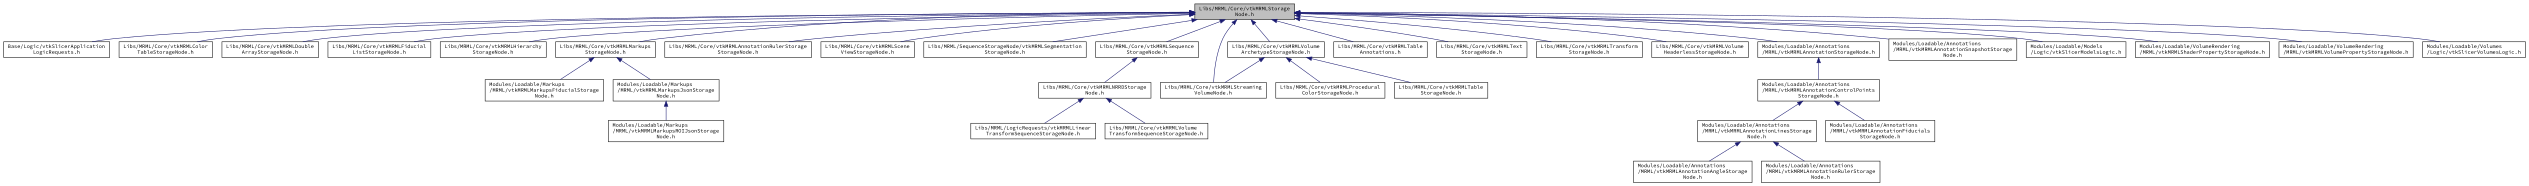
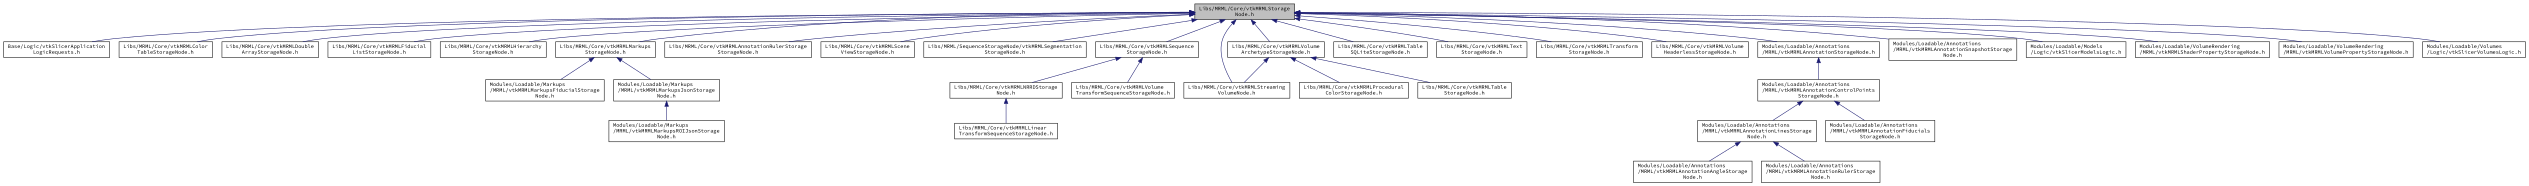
node "Libs/MRML/Core/vtkMRMLTable Annotations.h": label "Libs/MRML/Core/vtkMRMLTable Annotations.h" -> "Libs/MRML/Core/vtkMRMLTable SQLiteStorageNode.h"
edge "Libs/MRML/Core/vtkMRMLVolume TransformSequenceStorageNode.h" -> "Libs/MRML/Core/vtkMRMLNRRDStorage Node.h": now "Libs/MRML/Core/vtkMRMLVolume TransformSequenceStorageNode.h" -> "Libs/MRML/Core/vtkMRMLSequence StorageNode.h"
node "Libs/MRML/LogicRequests/vtkMRMLLinear TransformSequenceStorageNode.h": label "Libs/MRML/LogicRequests/vtkMRMLLinear TransformSequenceStorageNode.h" -> "Libs/MRML/Core/vtkMRMLLinear TransformSequenceStorageNode.h"
